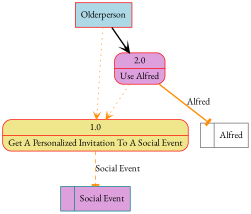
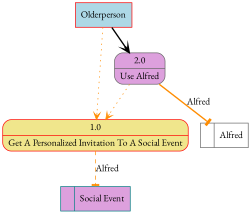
node "2.0": color red -> gray40
edge "1.0" -> "Social Event": label "Social Event" -> "Alfred"
